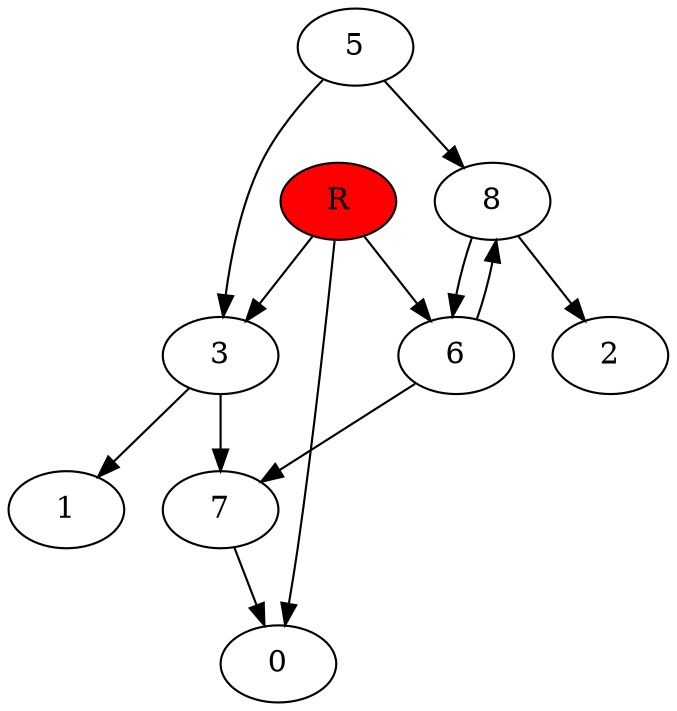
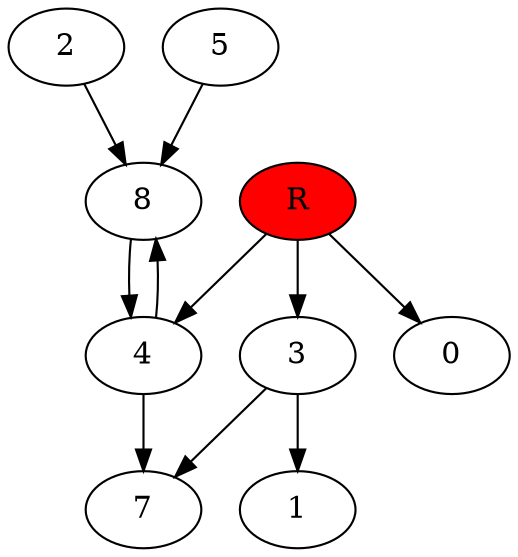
edge "5" -> "3": removed
edge "8" -> "2": reversed
node "6": label "6" -> "4"
edge "7" -> "0": removed
